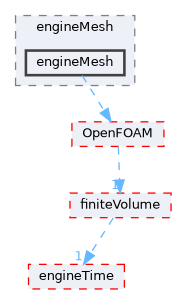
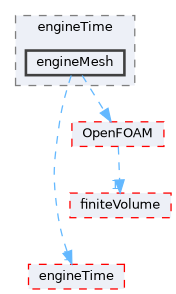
cluster "engineMesh": label "engineMesh" -> "engineTime"
edge "finiteVolume" -> "engineTime": now "engineMesh" -> "engineTime"
